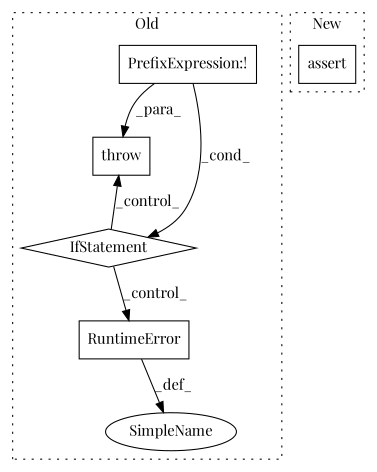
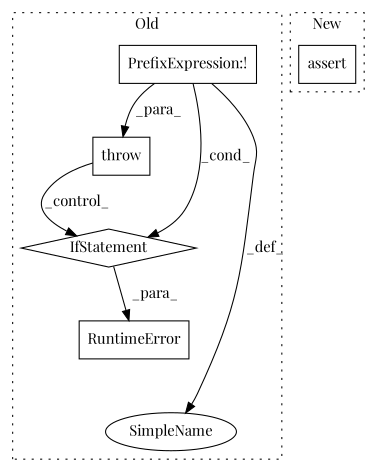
edge "IfStatement" -> "throw": reversed
edge "IfStatement" -> "RuntimeError": label "_control_" -> "_para_"
edge "RuntimeError" -> "SimpleName": now "PrefixExpression:!" -> "SimpleName"
